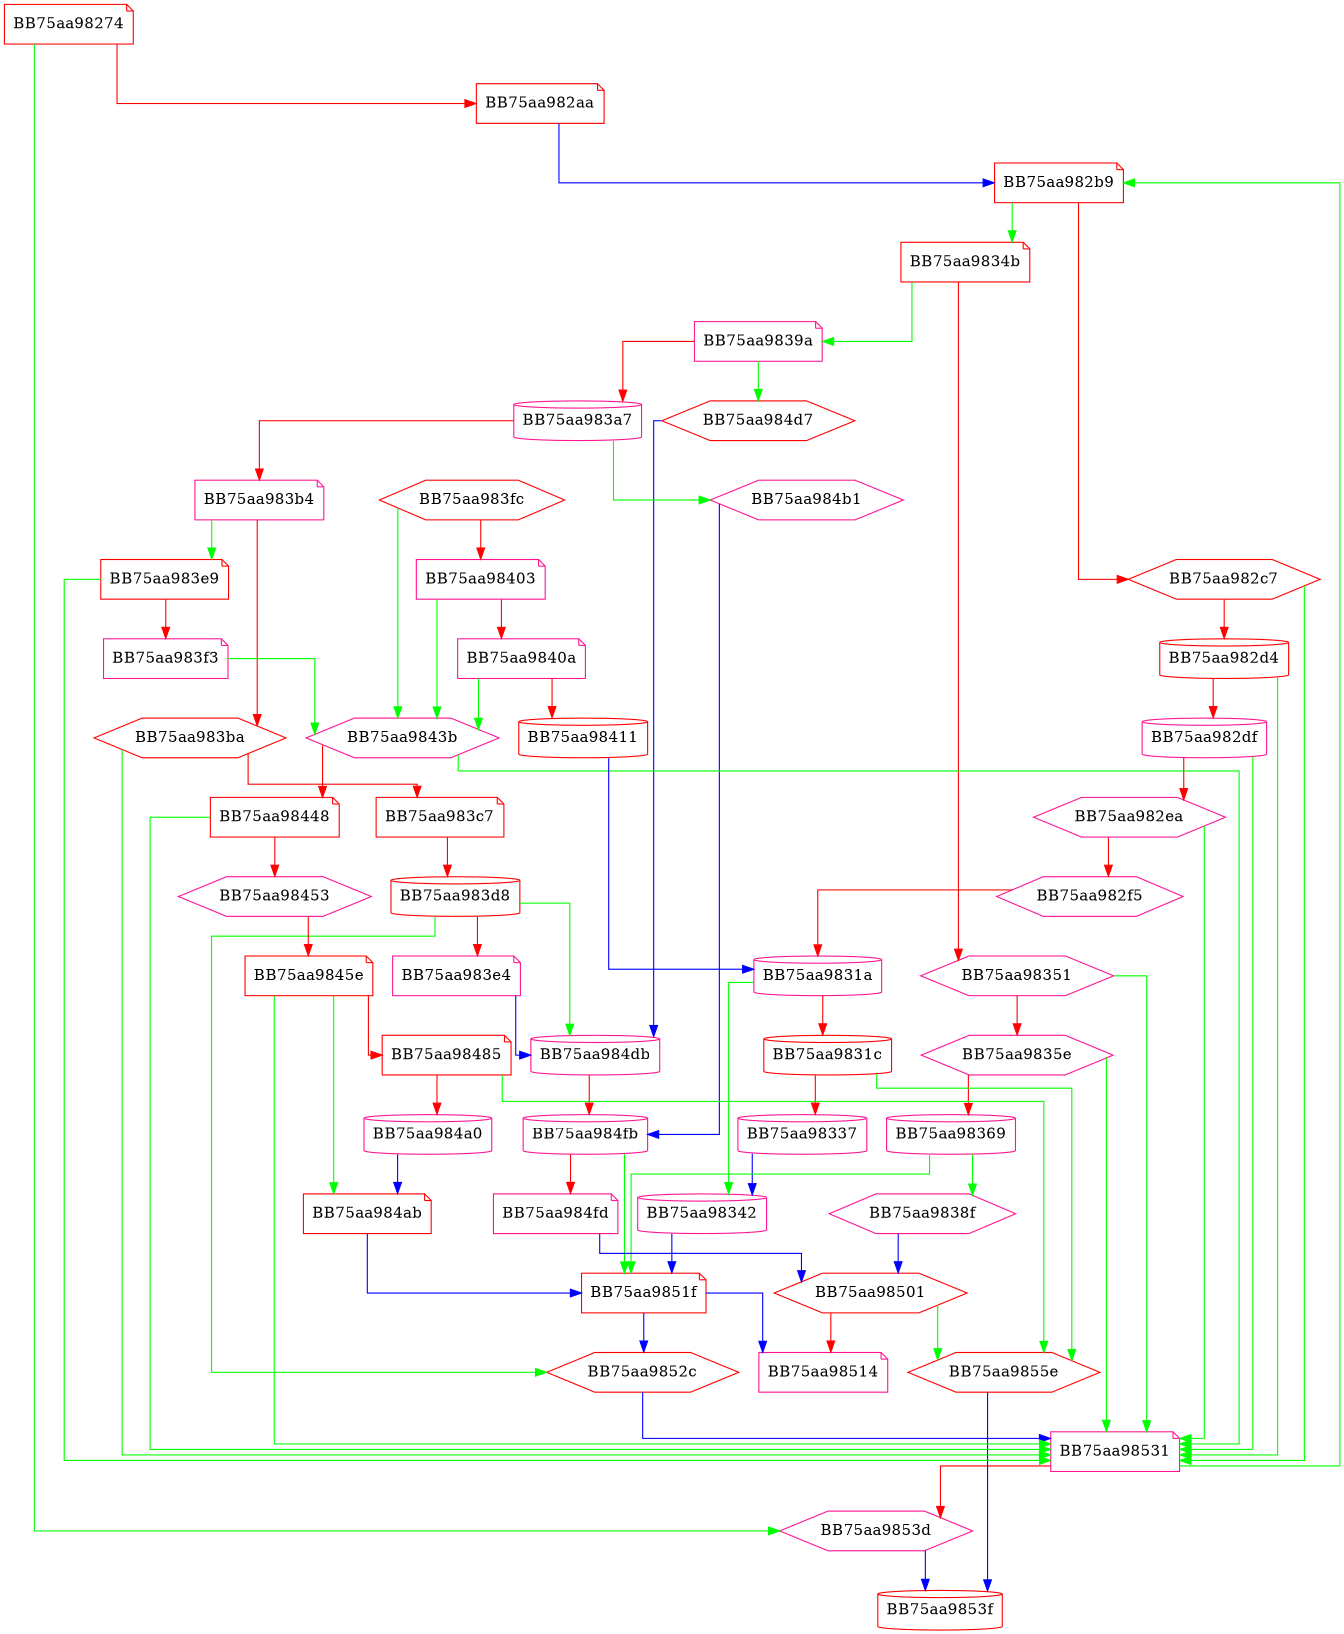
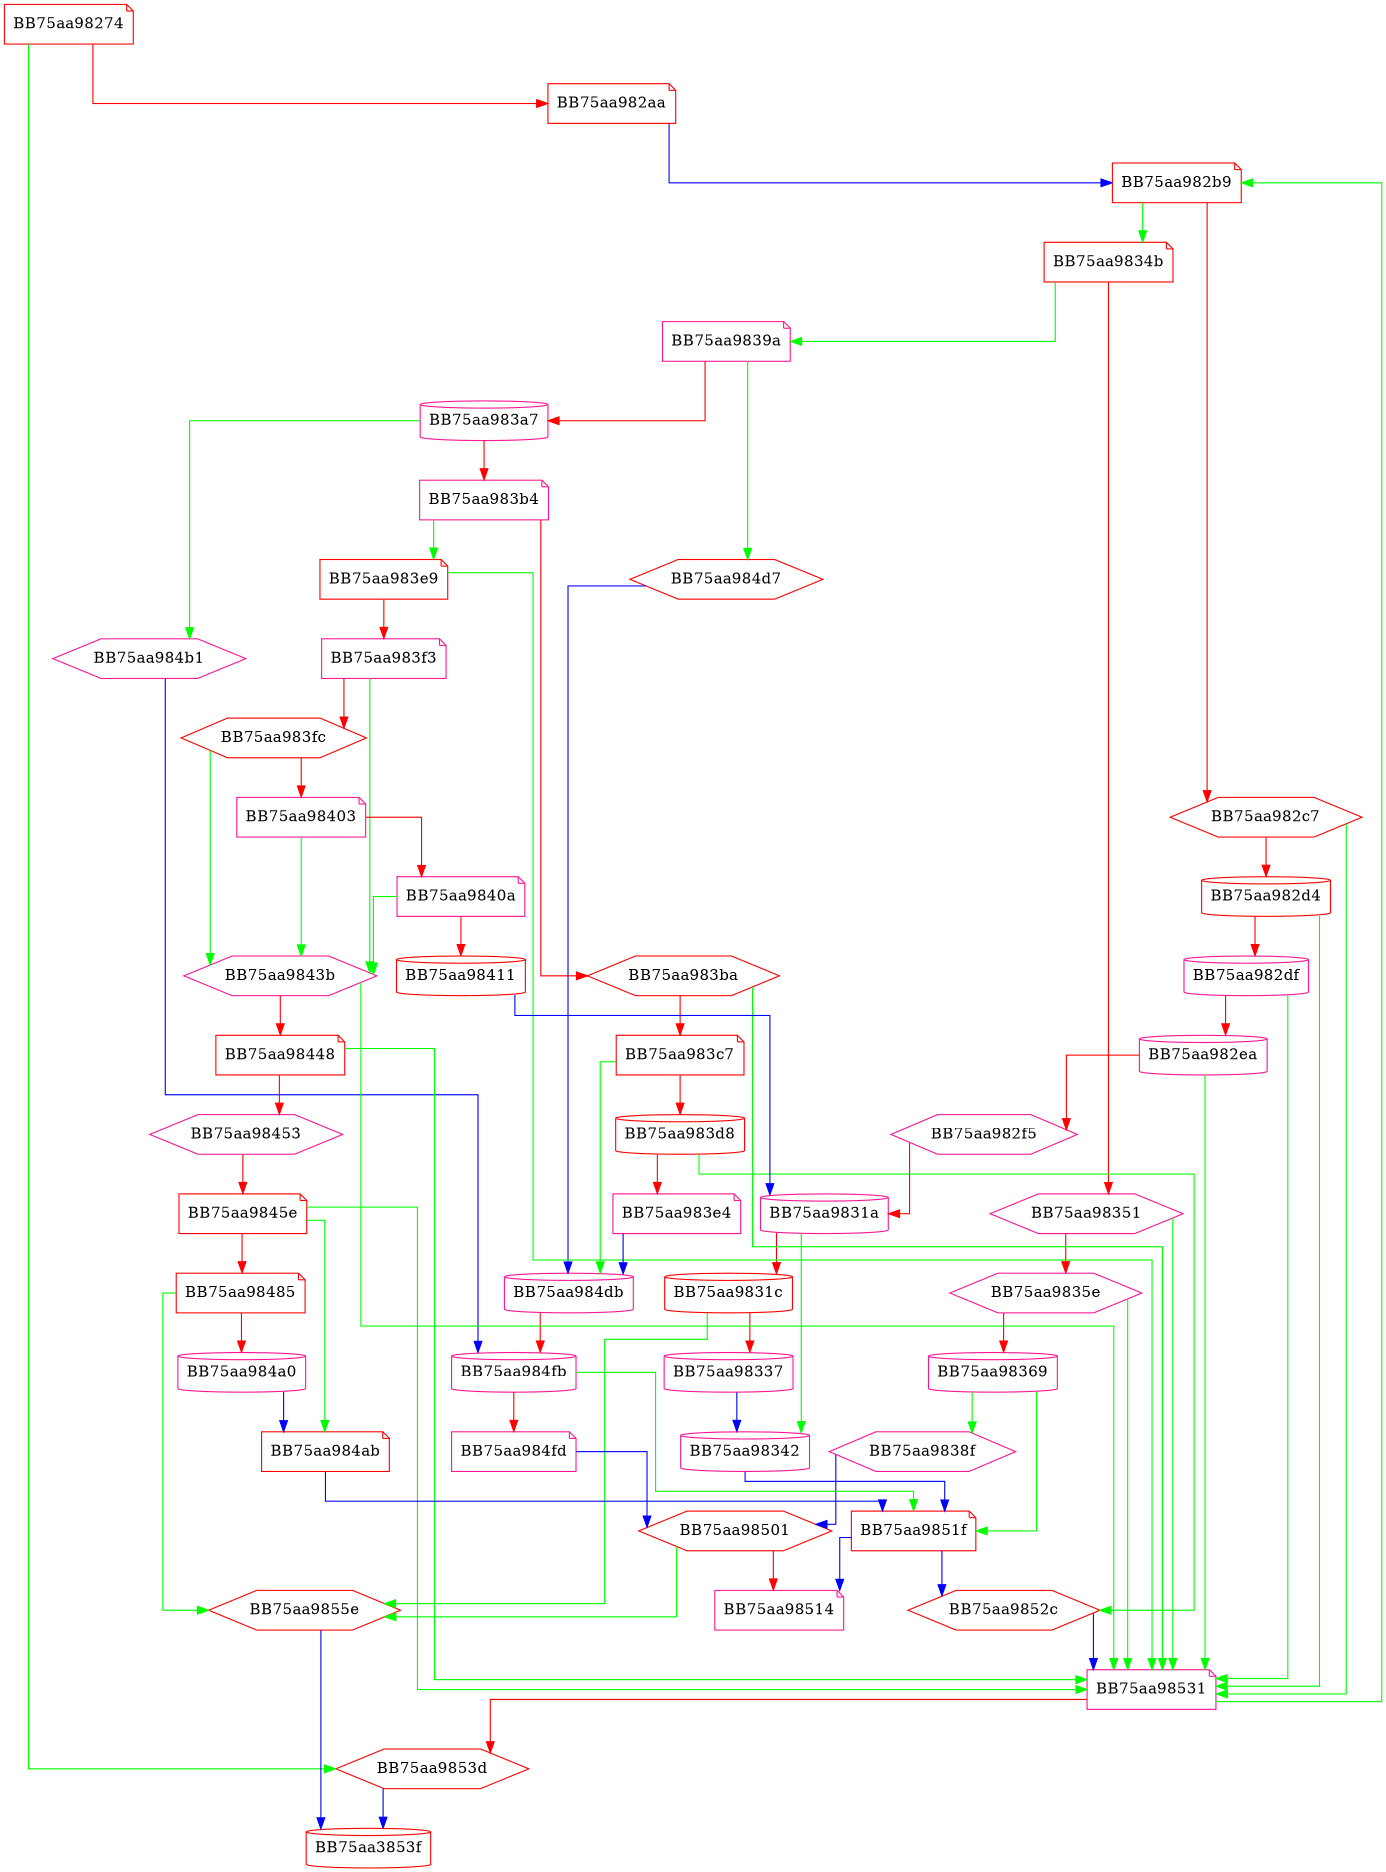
edge "BB75aa983f3" -> "BB75aa983fc": added
node "BB75aa982ea": shape hexagon -> cylinder
edge "BB75aa983d8" -> "BB75aa984db": now "BB75aa983c7" -> "BB75aa984db"
node "BB75aa9853d": color deeppink -> red
node "BB75aa9853f": label "BB75aa9853f" -> "BB75aa3853f"
